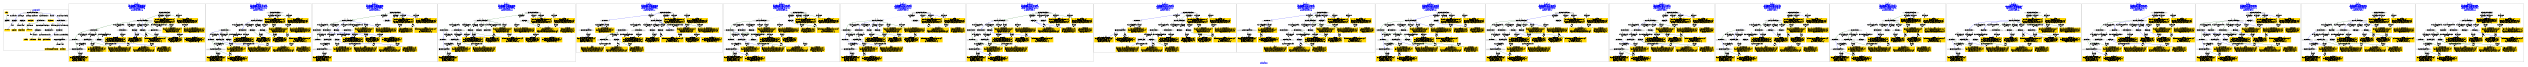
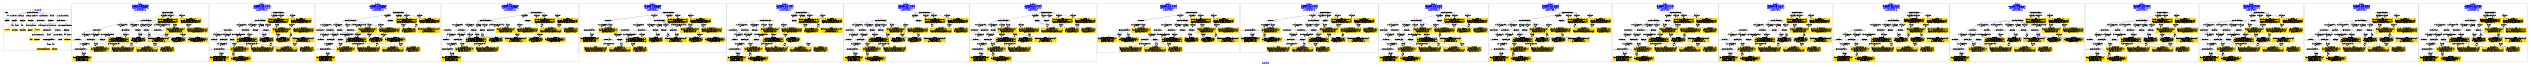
node "Culture_URI": added
node "Medium": fillcolor gold -> lightgray
node "Attribution_URI": label "Attribution_URI" -> "Image_URI"
